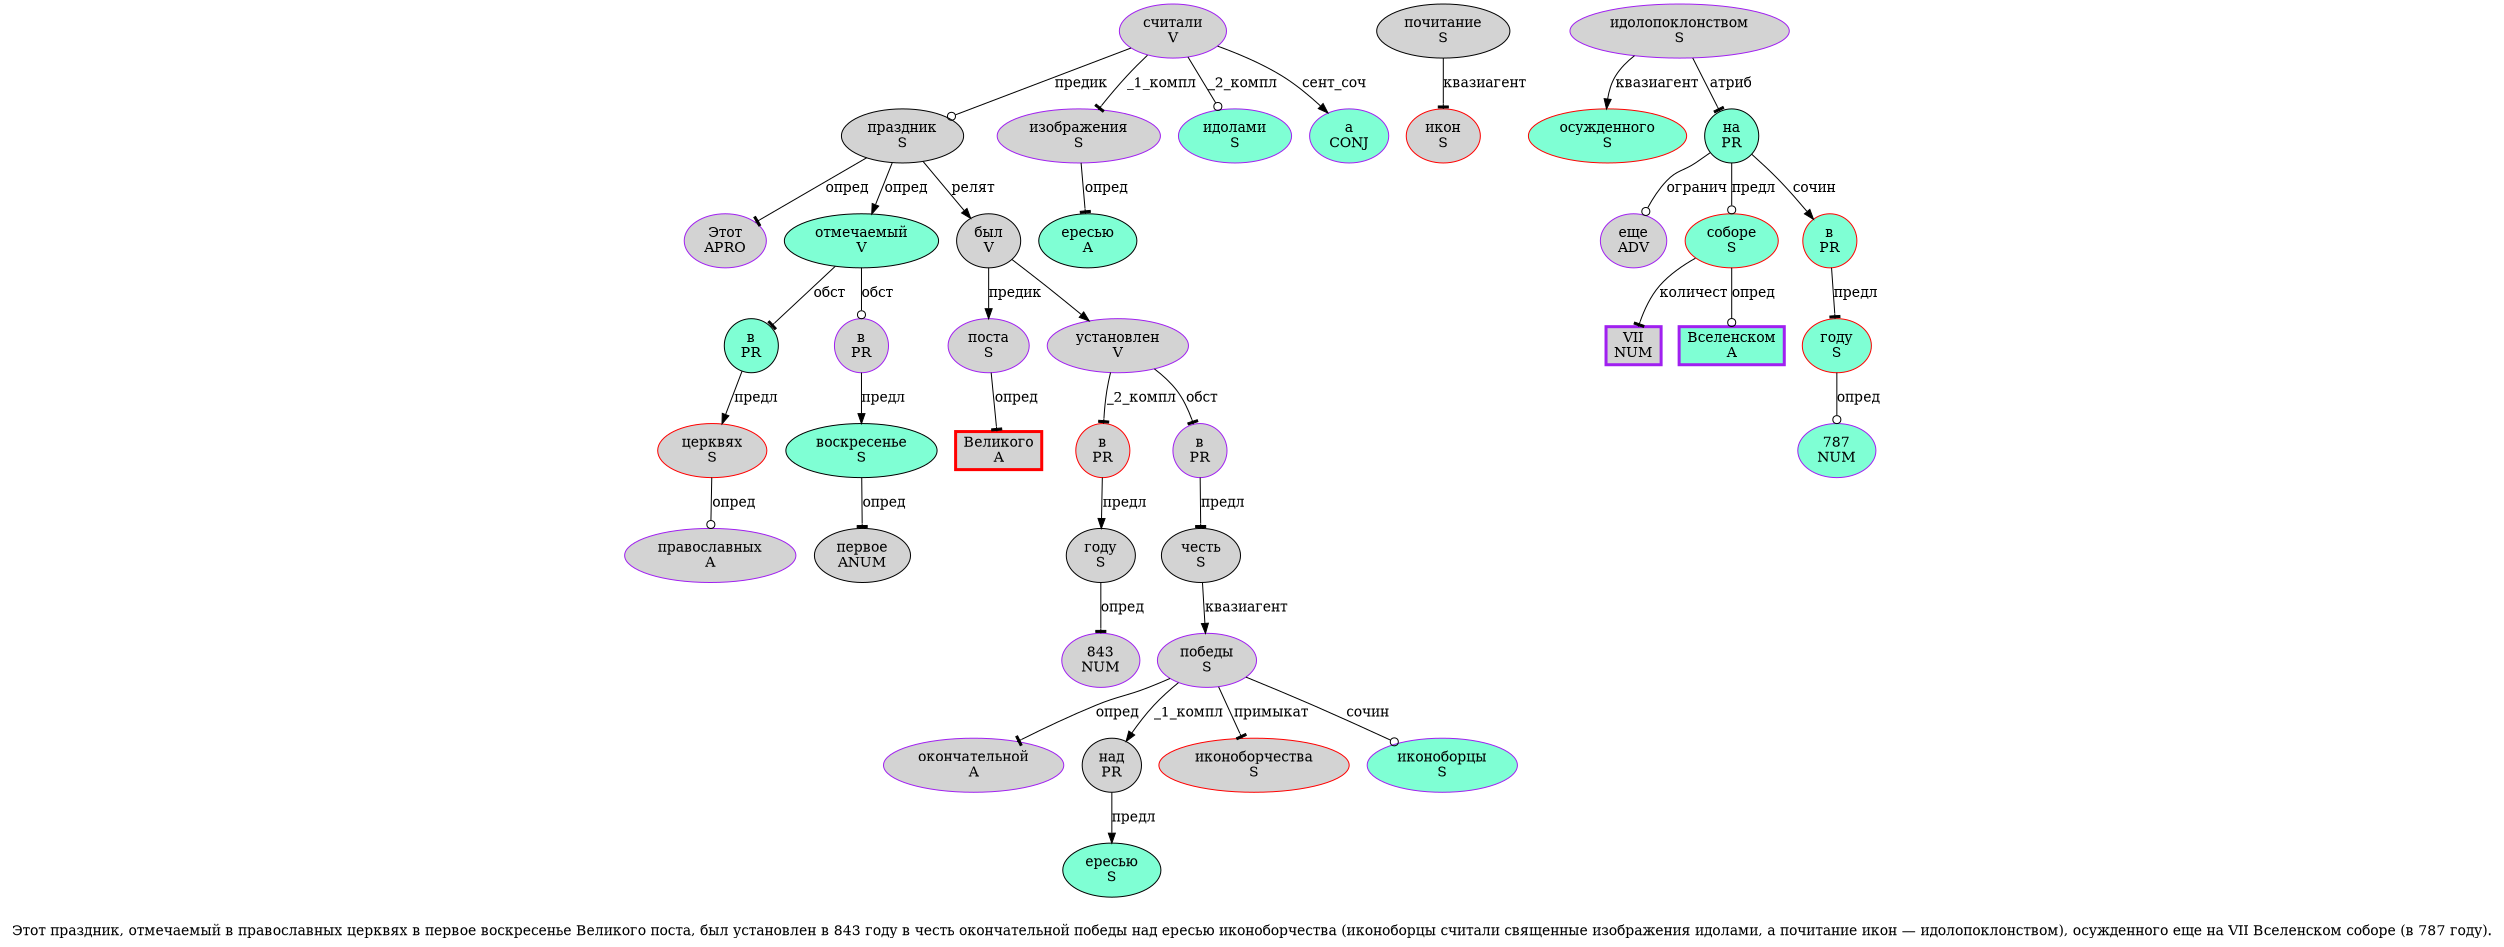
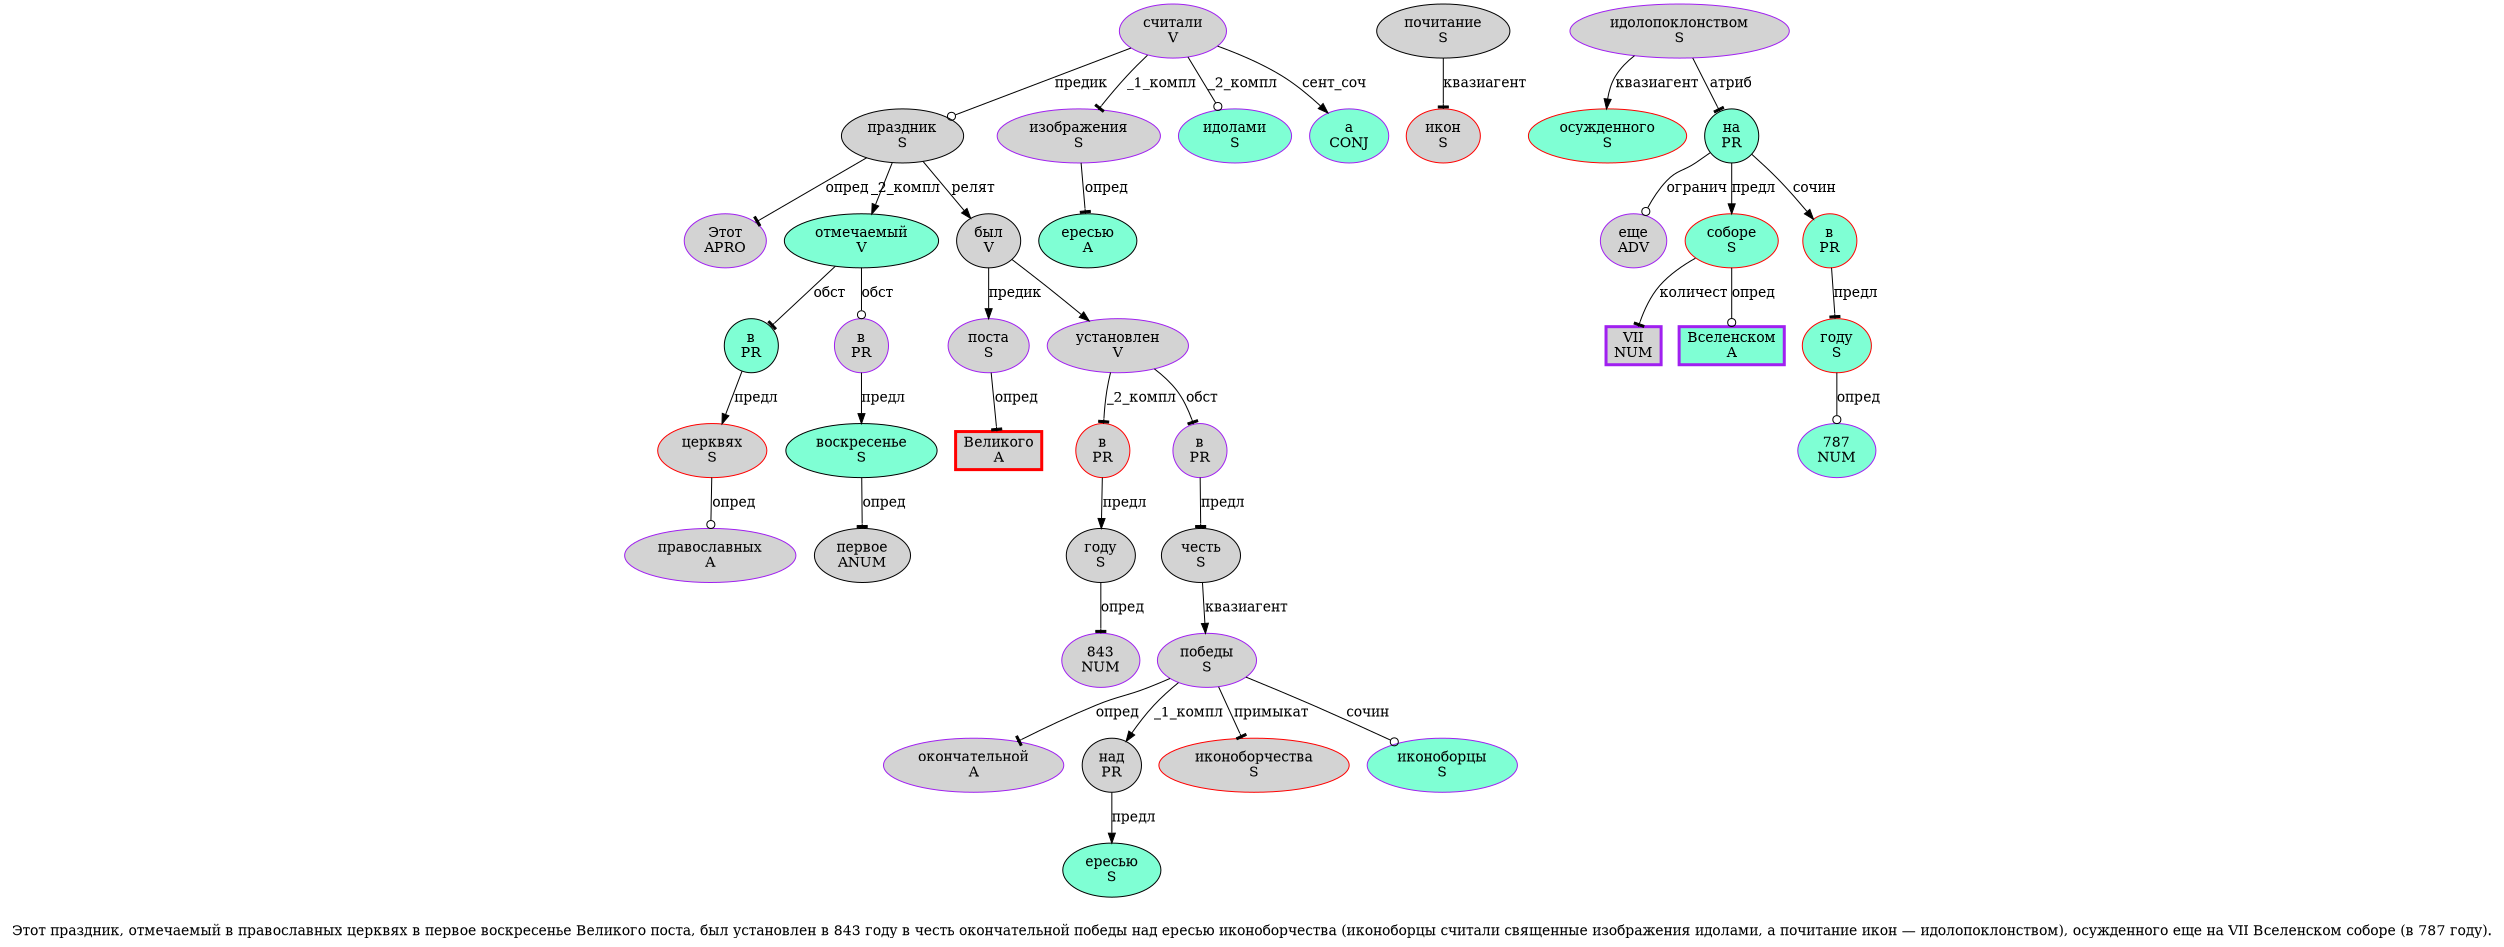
edge "на PR" -> "соборе S": arrowhead odot -> normal
edge "праздник S" -> "отмечаемый V": label "опред" -> "_2_компл"
